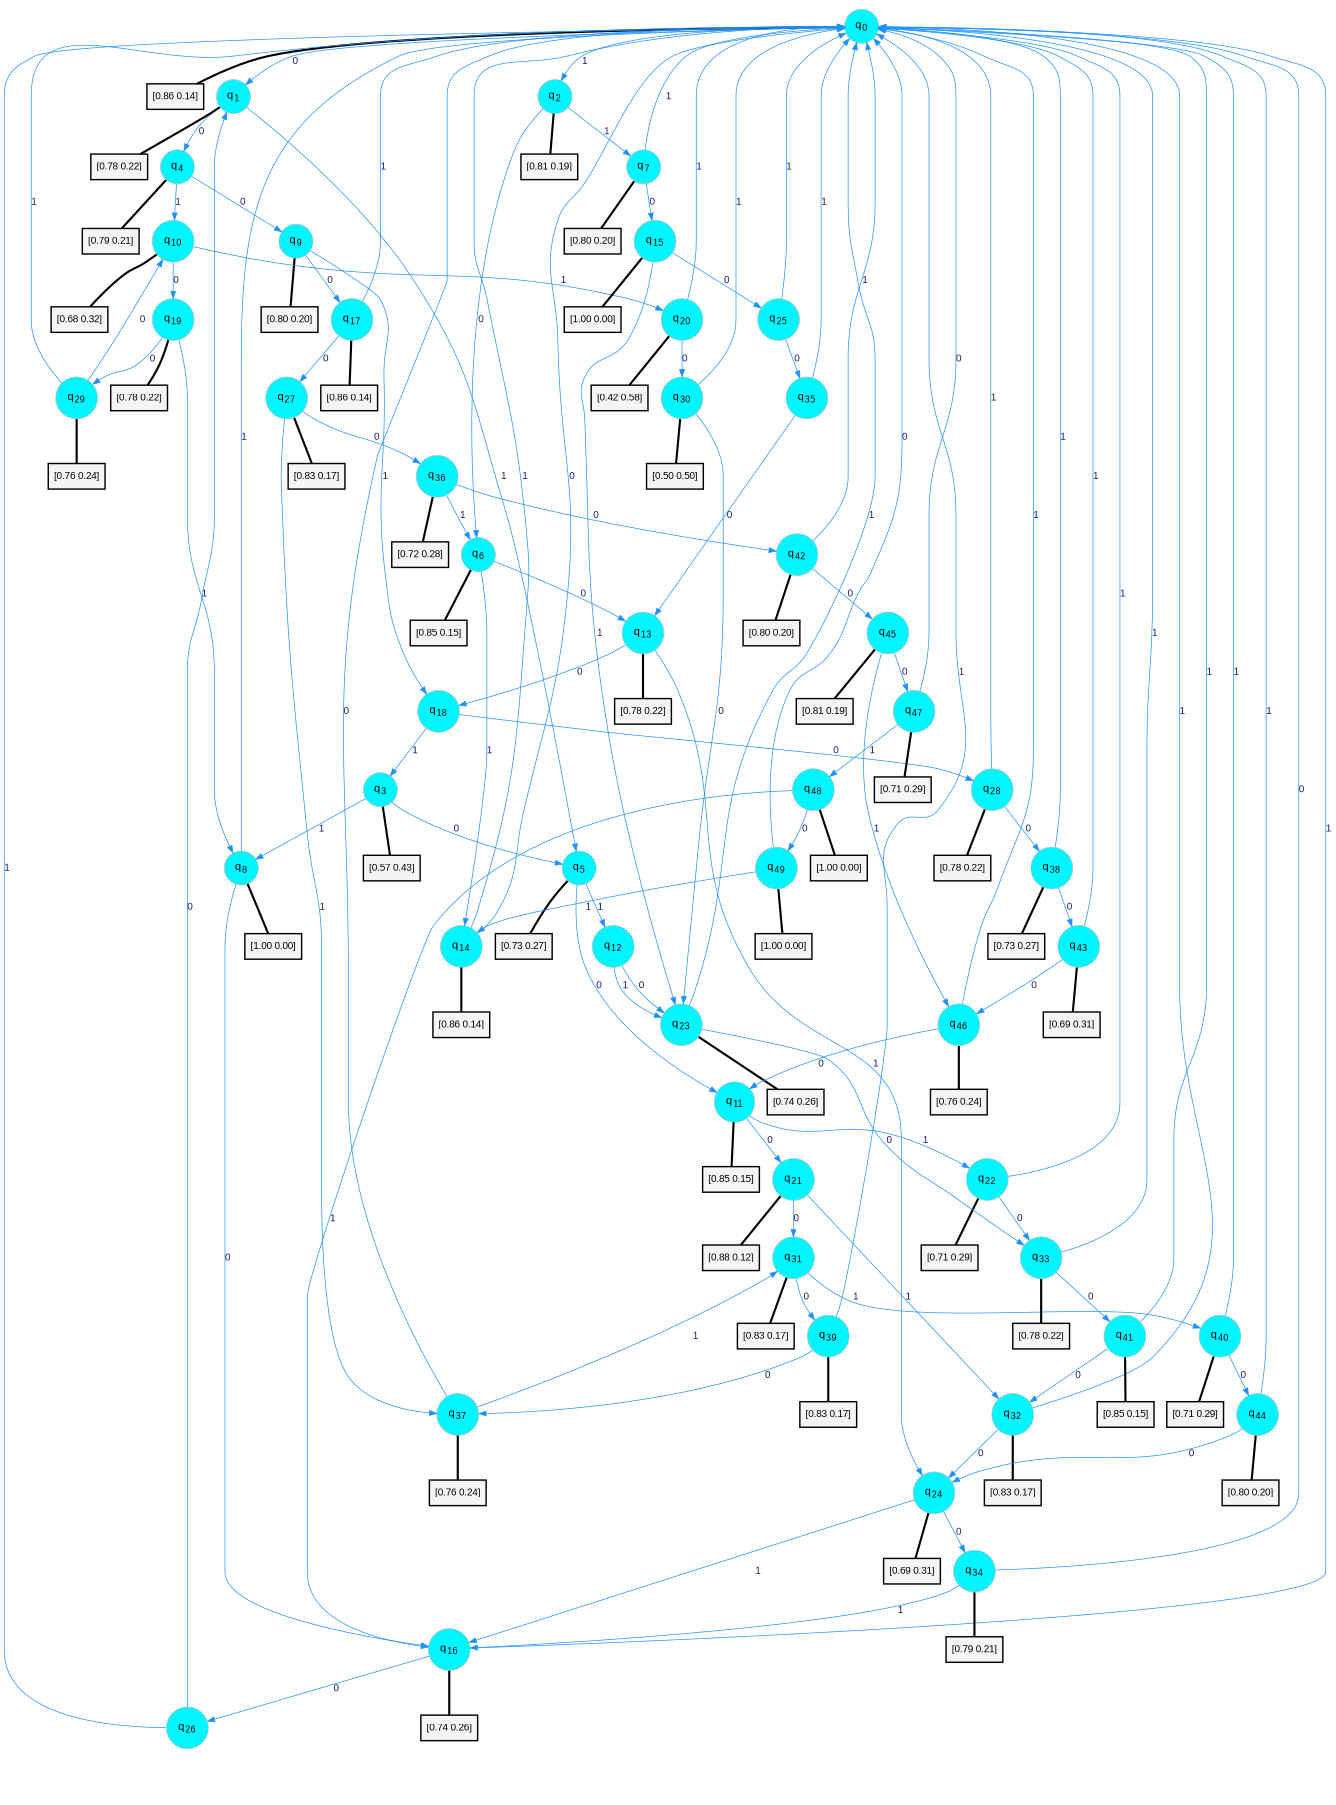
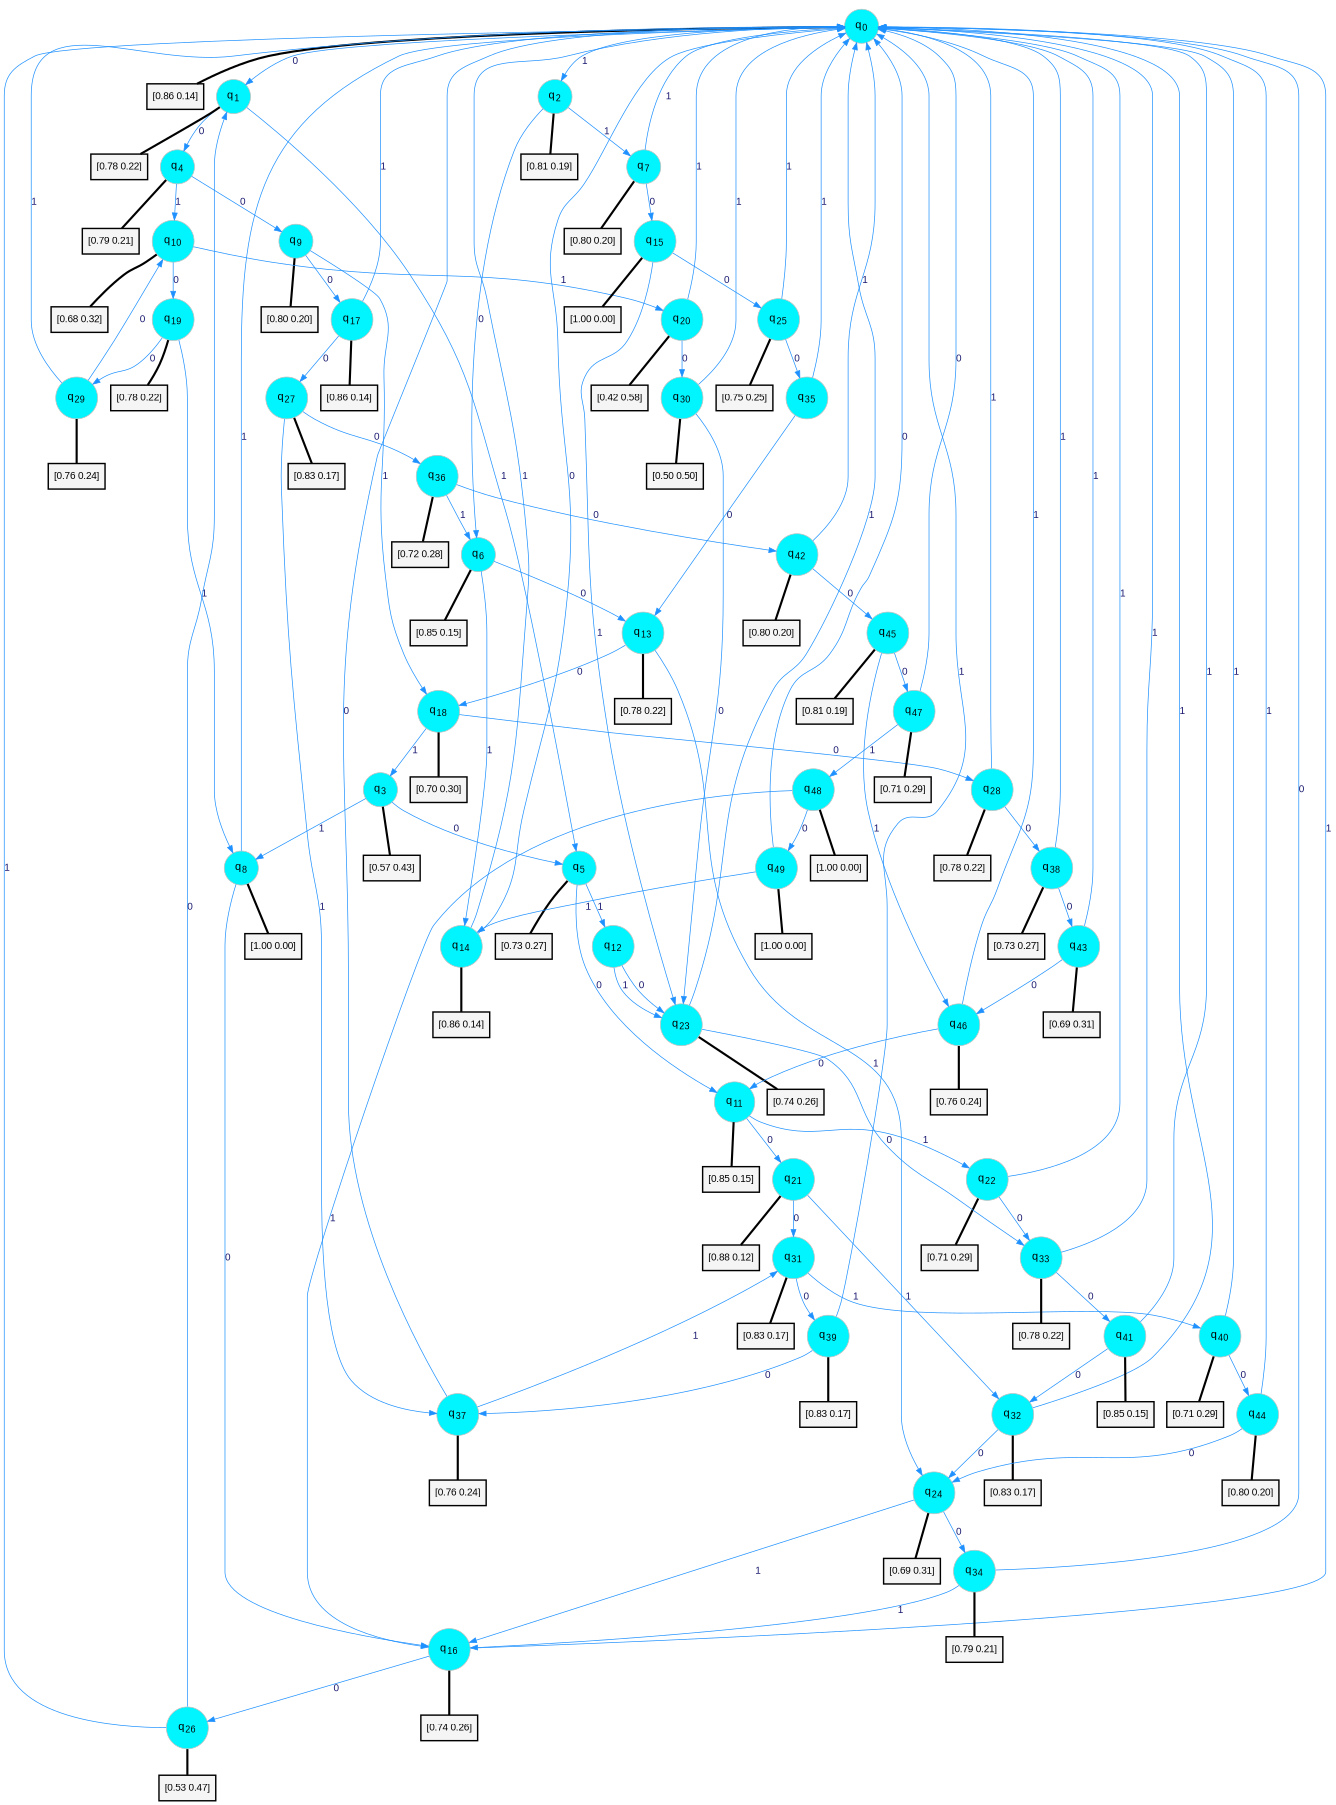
node "[0.75 0.25]": added
node "[0.70 0.30]": added
node "[0.53 0.47]": added
